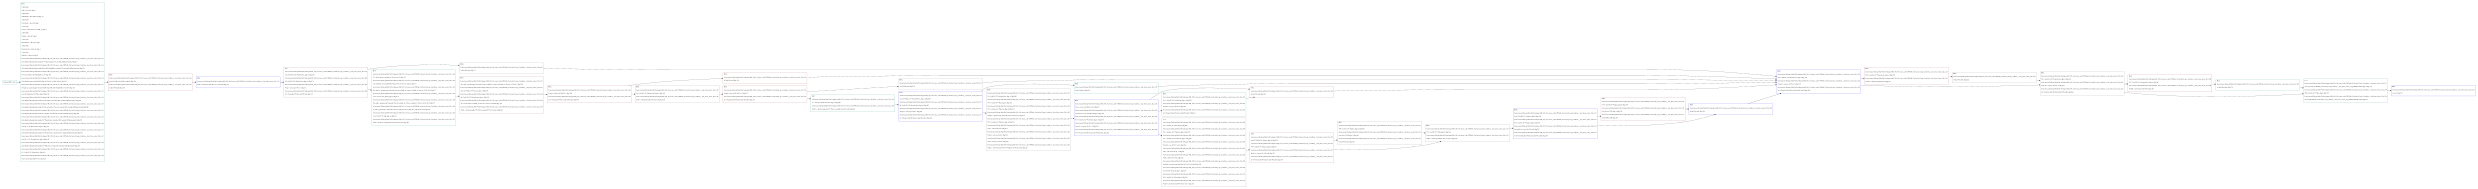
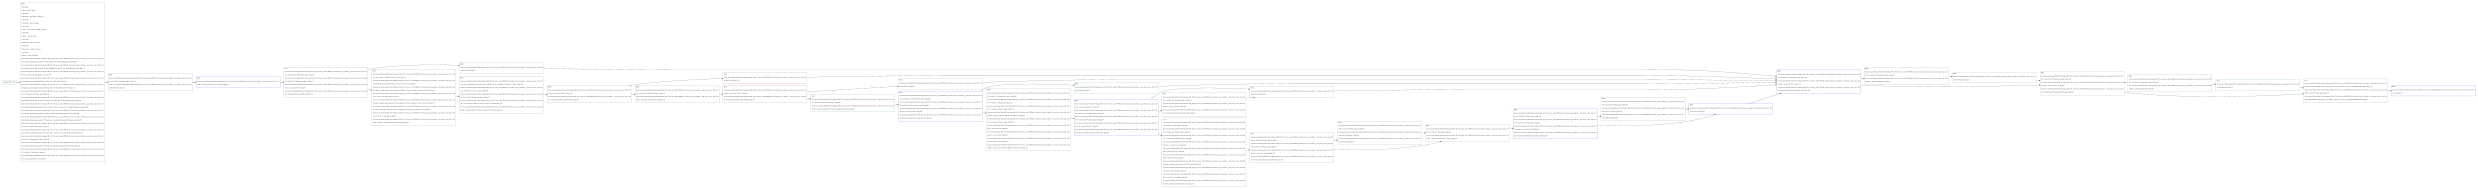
edge "BB62:" -> "BB64:": reversed
